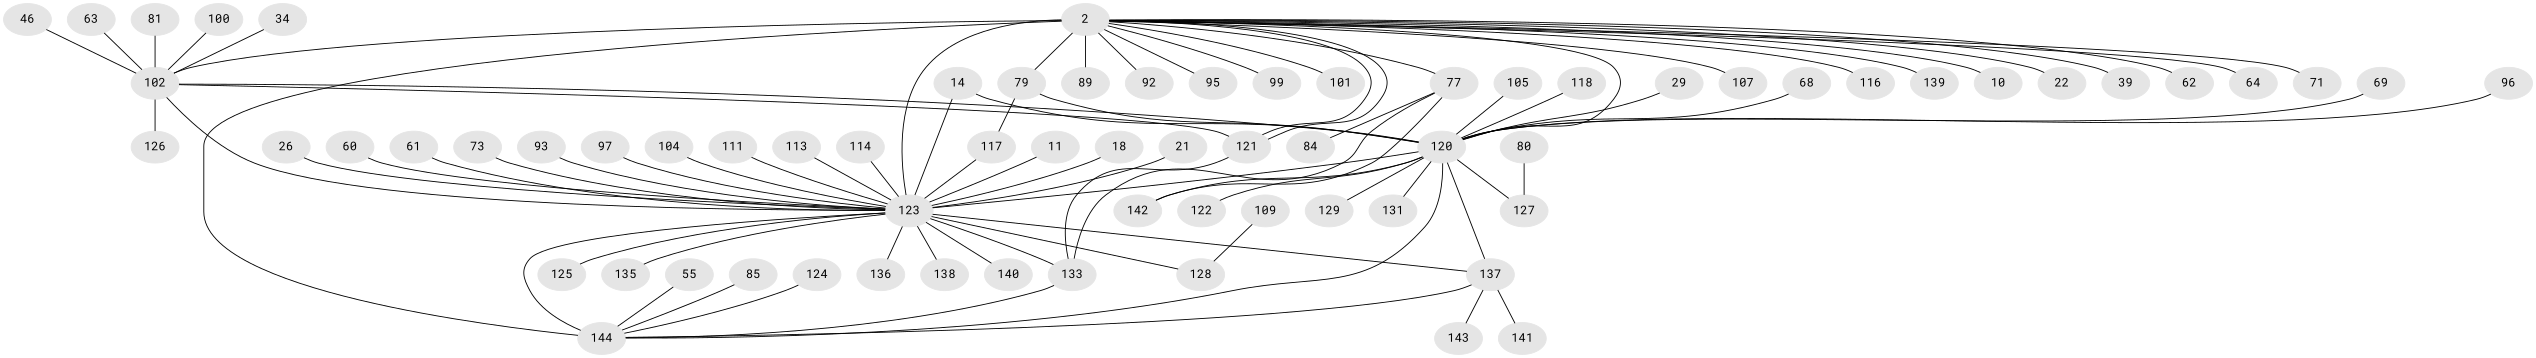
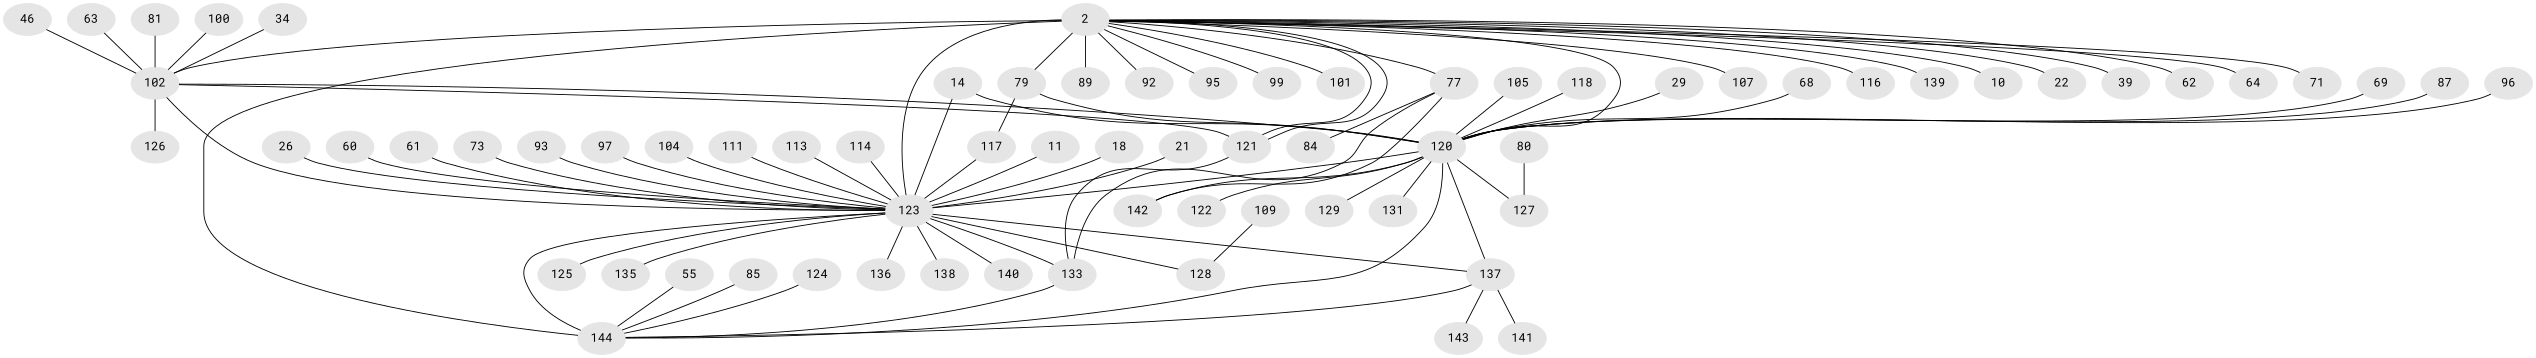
node "87": added
